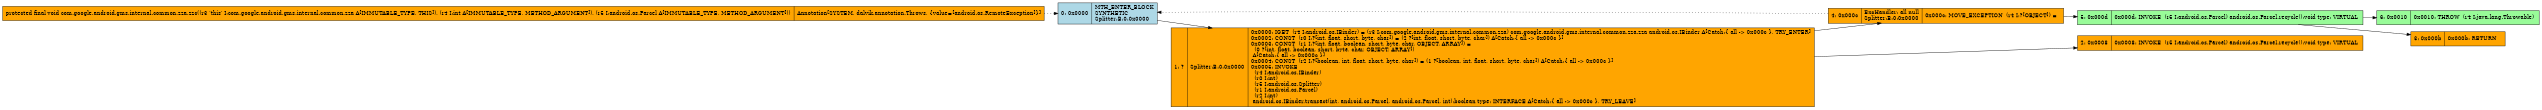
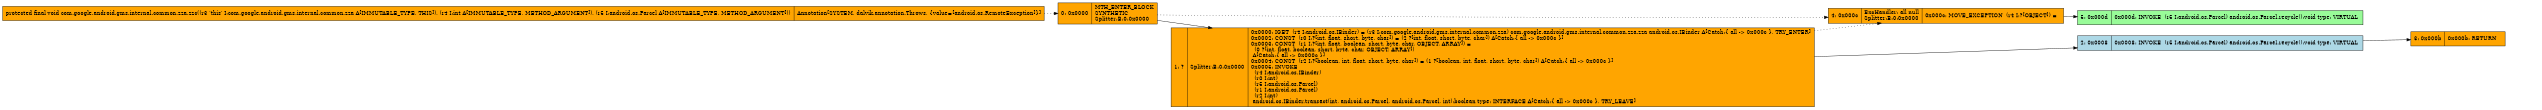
edge "4: 0x000c" -> "0: 0x0000": reversed
node "0: 0x0000": fillcolor lightblue -> orange
node "6: 0x0010": removed
edge "1: ?" -> "4: 0x000c": style solid -> dotted
edge "5: 0x000d" -> "3: 0x000b": now "2: 0x0008" -> "3: 0x000b"
node "2: 0x0008": fillcolor orange -> lightblue
node "1: ?": text "(r5 I:android.os.Splitter)" -> "(r5 I:android.os.Parcel)"
